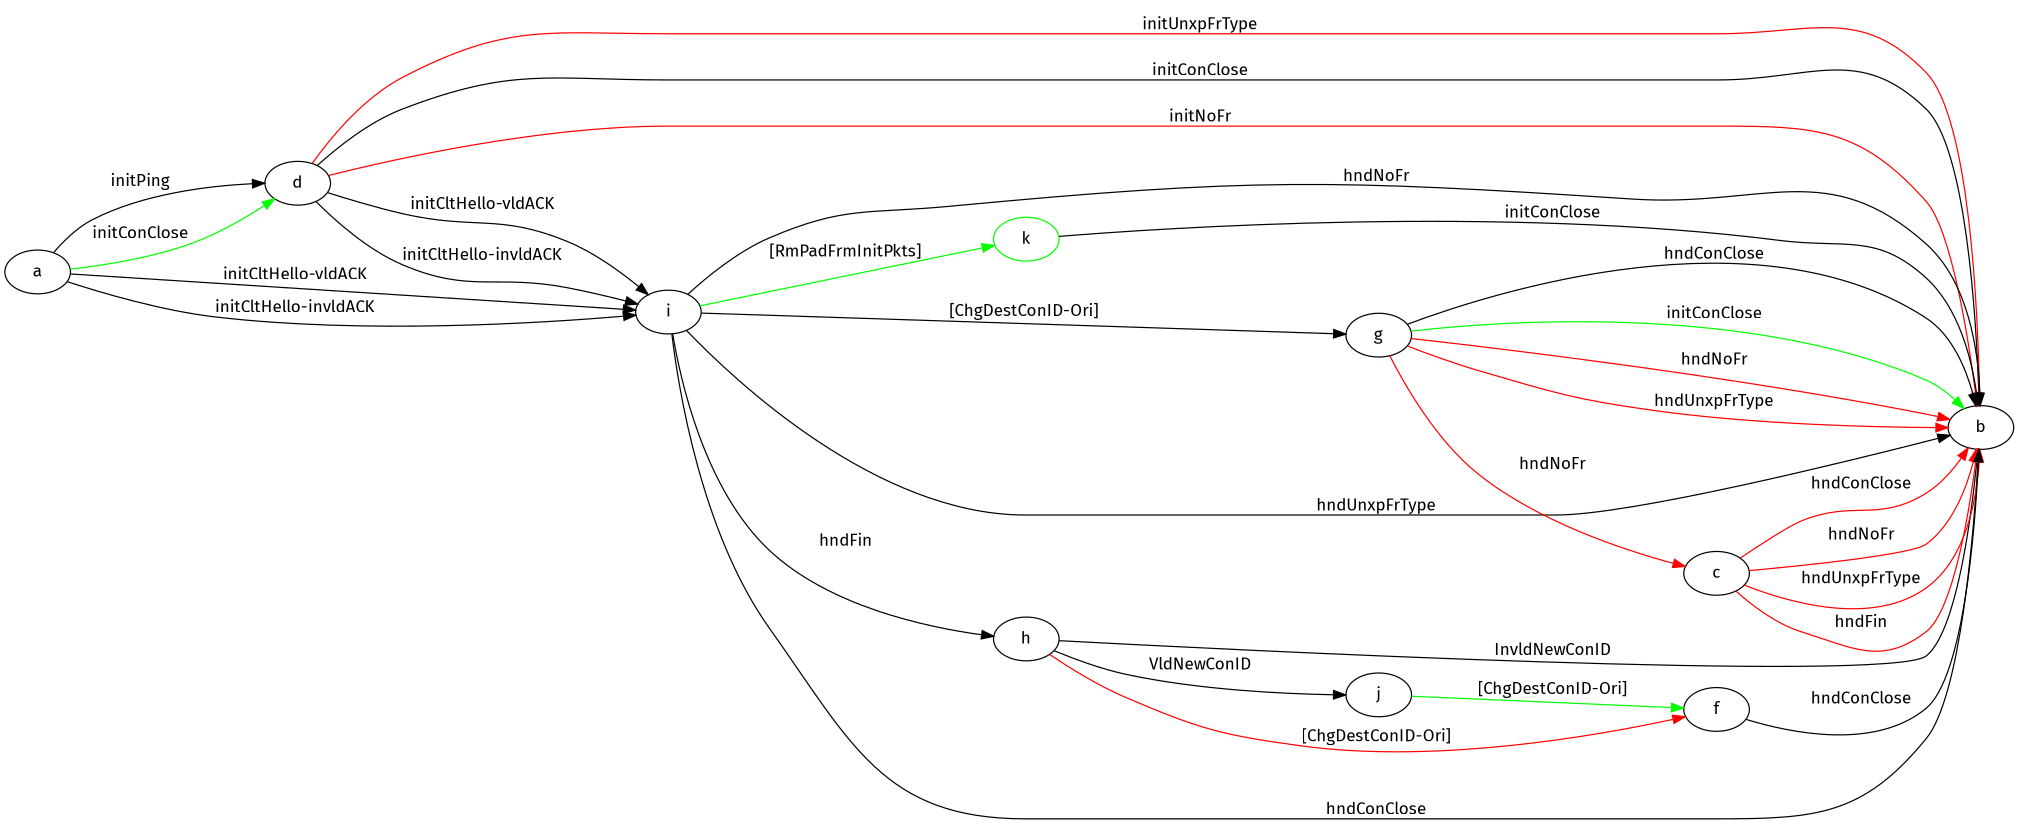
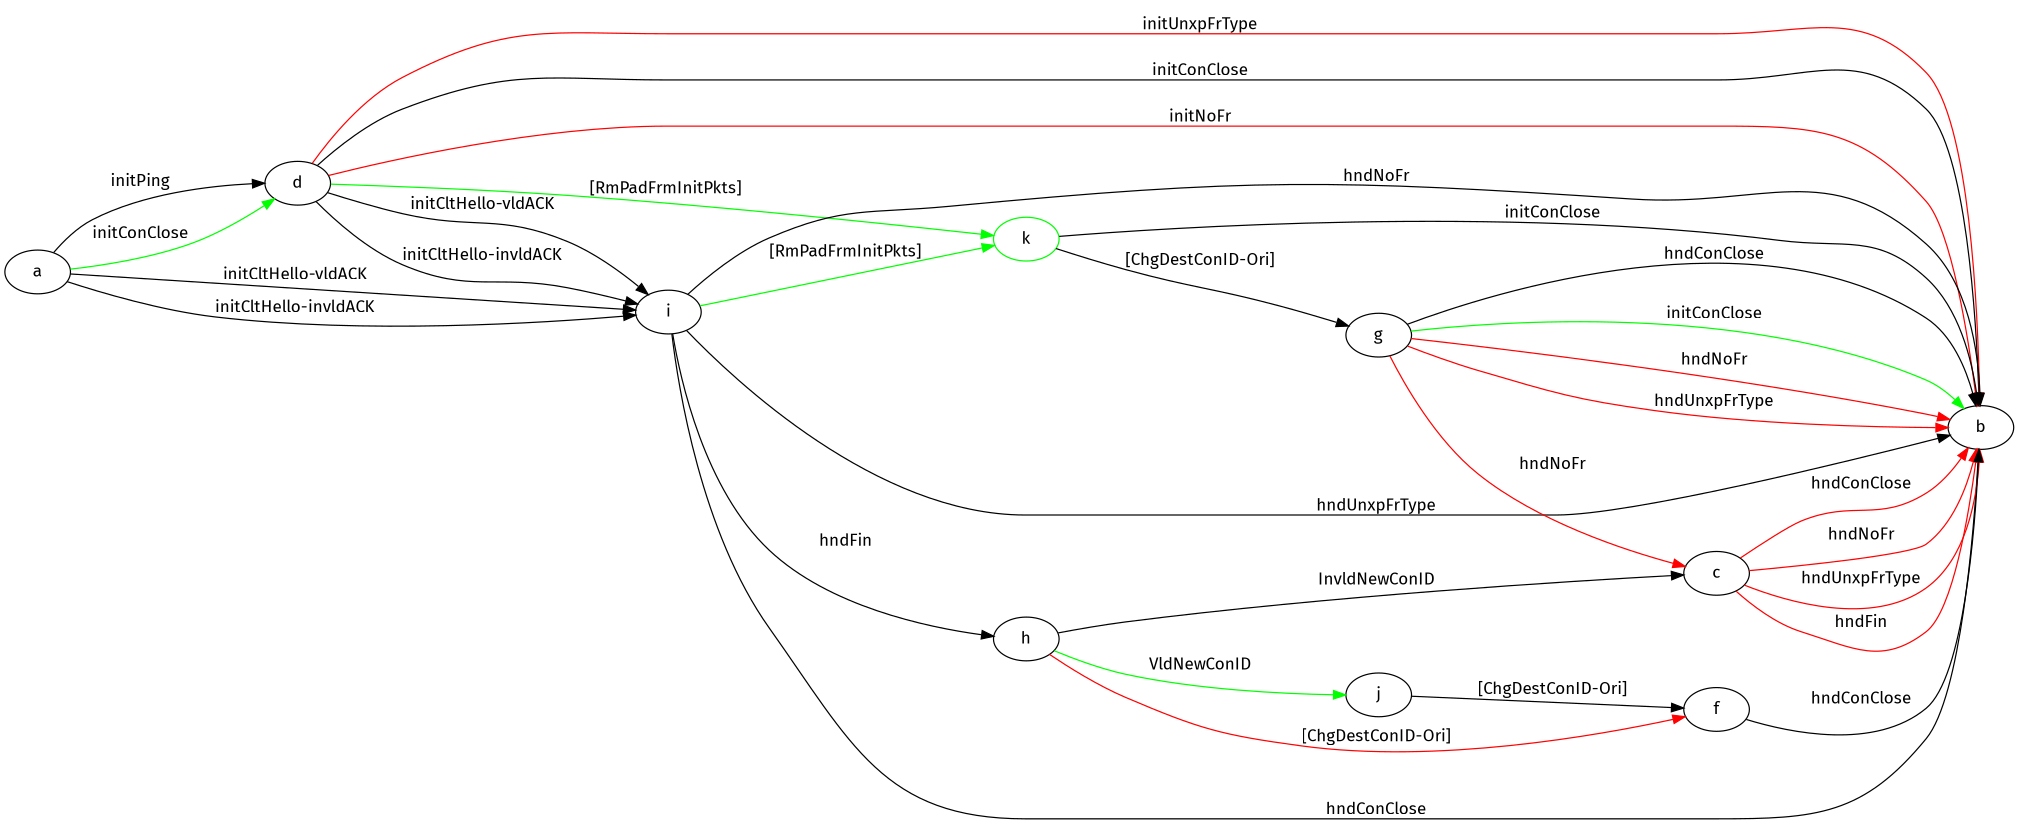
edge "d" -> "k": added, label "[RmPadFrmInitPkts]"
edge "i" -> "g": now "k" -> "g"
edge "h" -> "b": now "h" -> "c"
edge "h" -> "j": color black -> green
edge "j" -> "f": color green -> black
